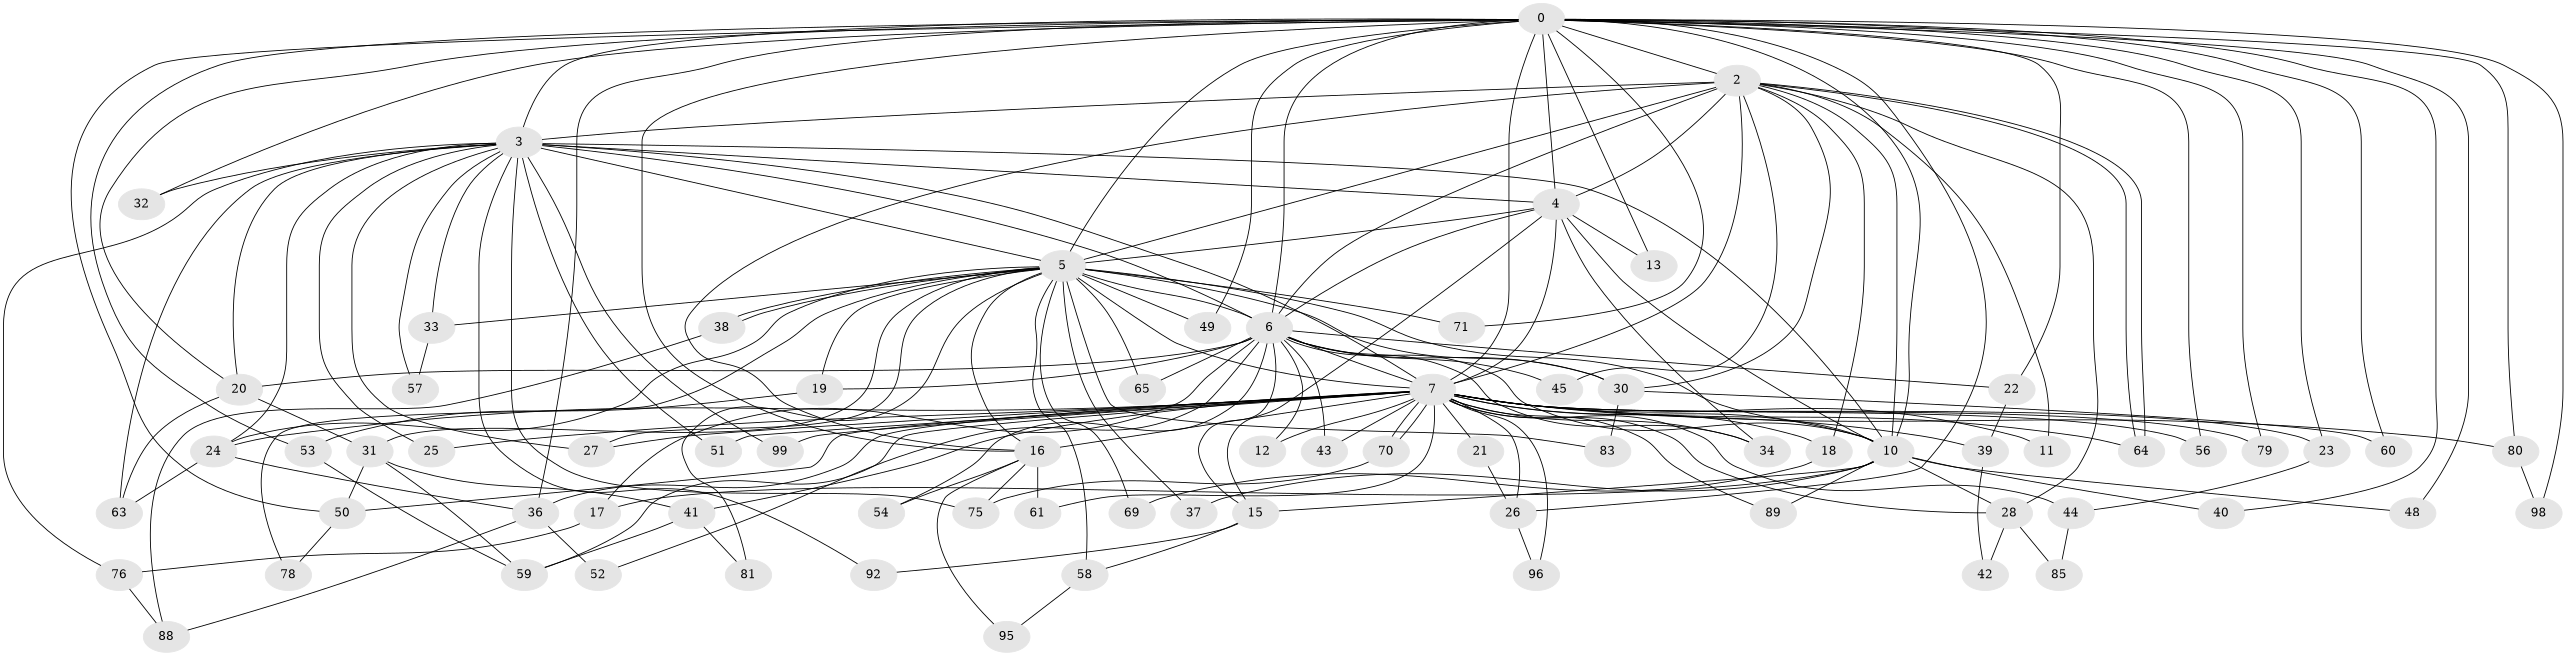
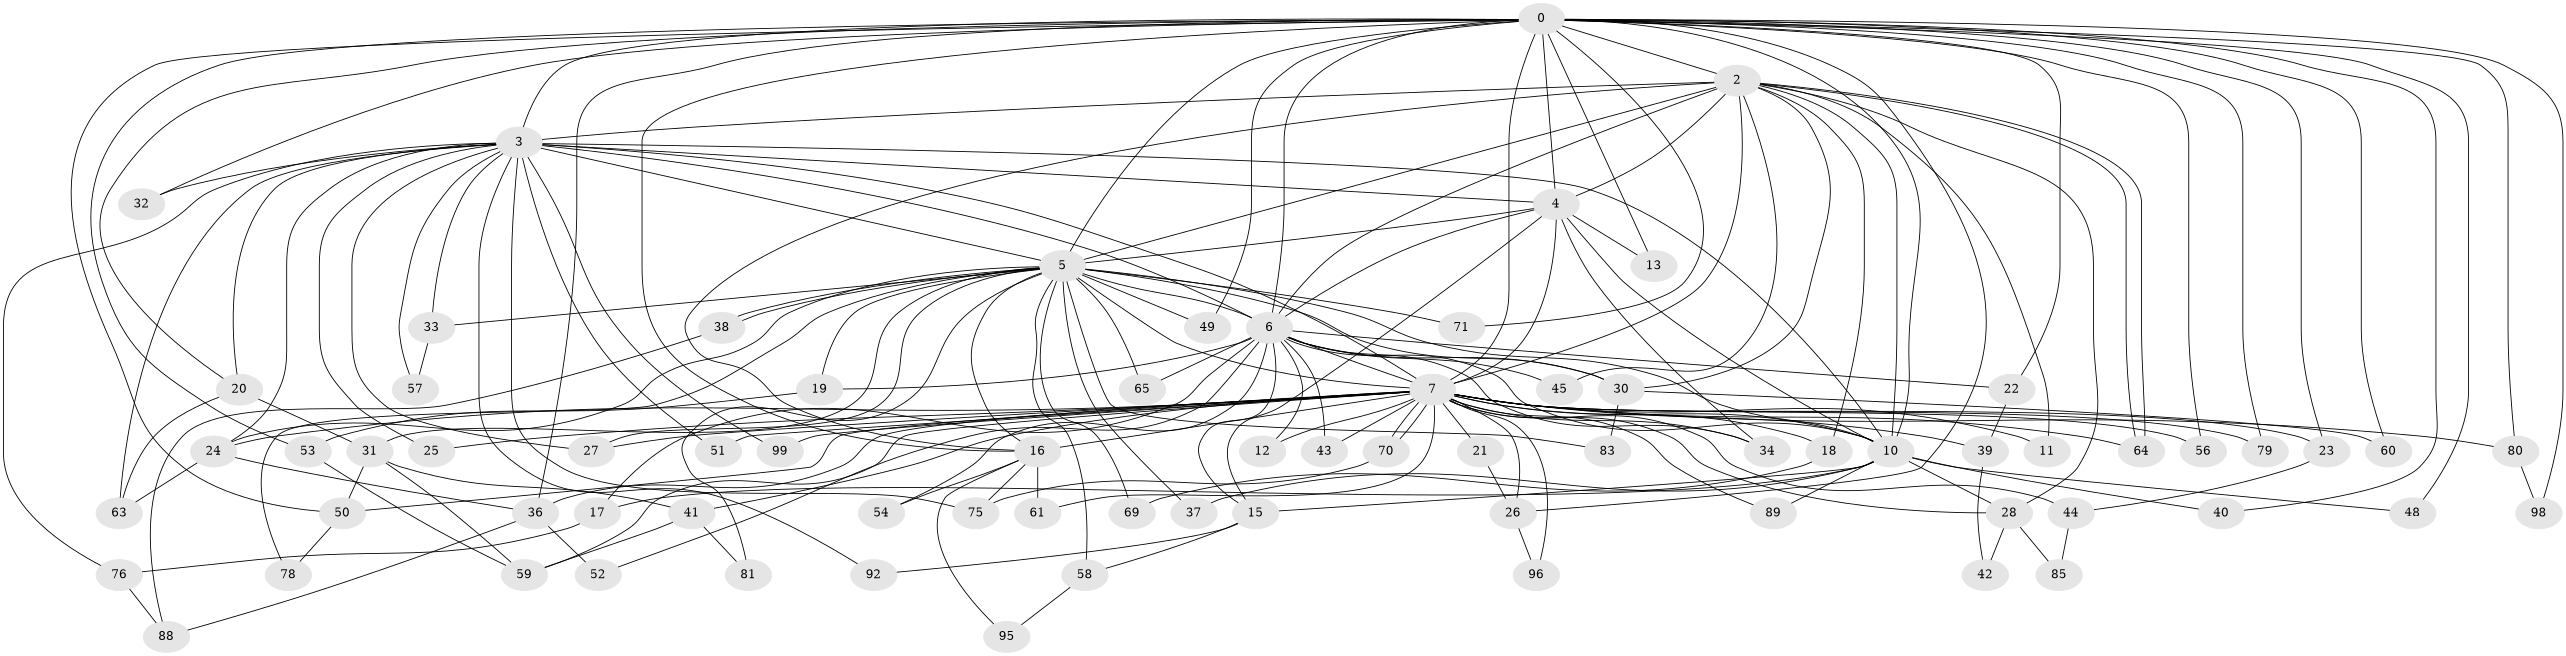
edge "6" -- "20": removed
